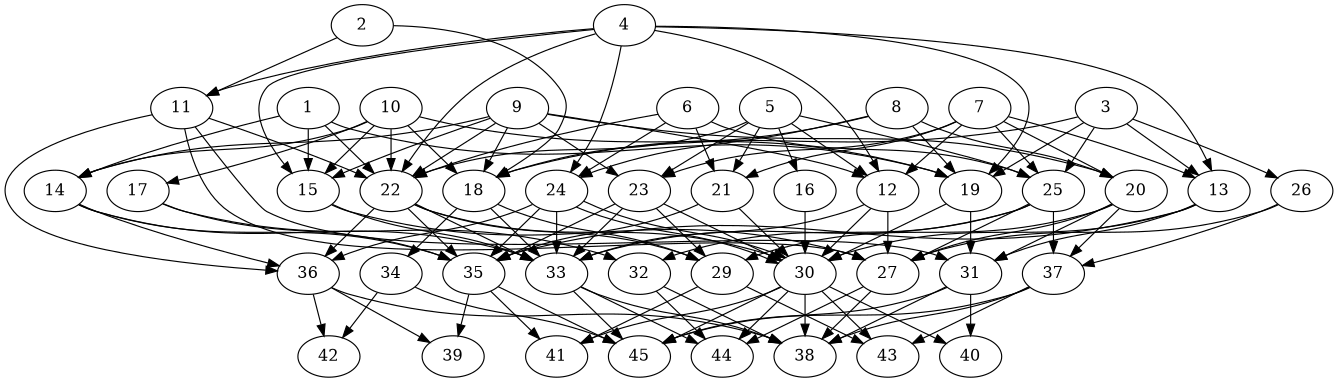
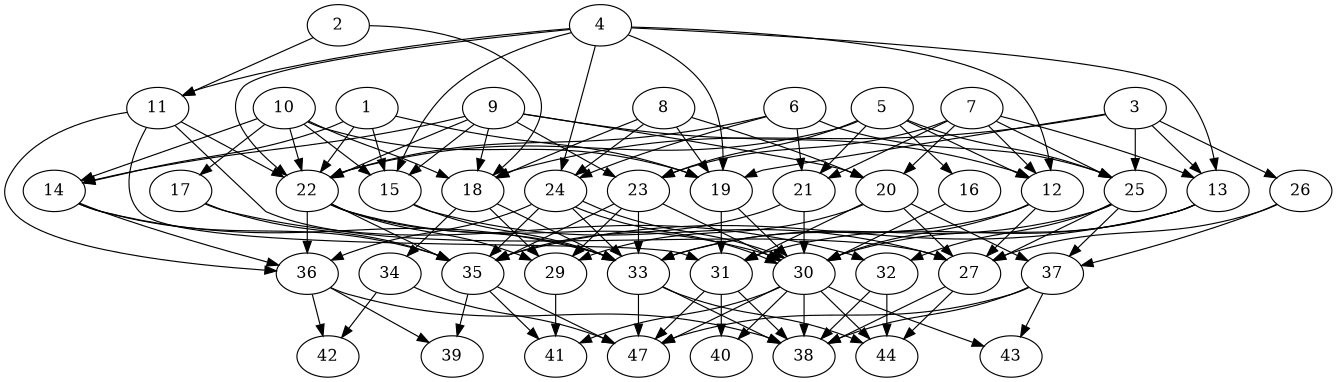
edge "29" -> "43": removed
node "45": label "45" -> "47"
